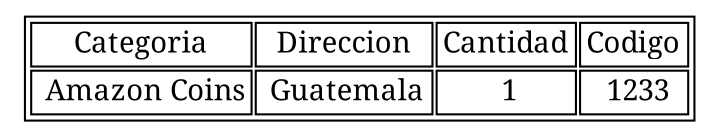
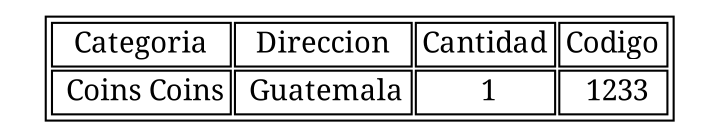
node "Categoria": text "Amazon Coins" -> "Coins Coins"
